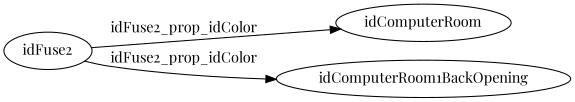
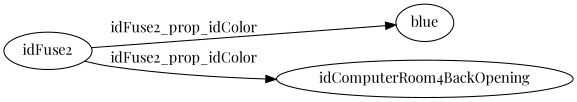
node "idComputerRoom": label "idComputerRoom" -> "blue"
node "idComputerRoom1BackOpening": label "idComputerRoom1BackOpening" -> "idComputerRoom4BackOpening"
